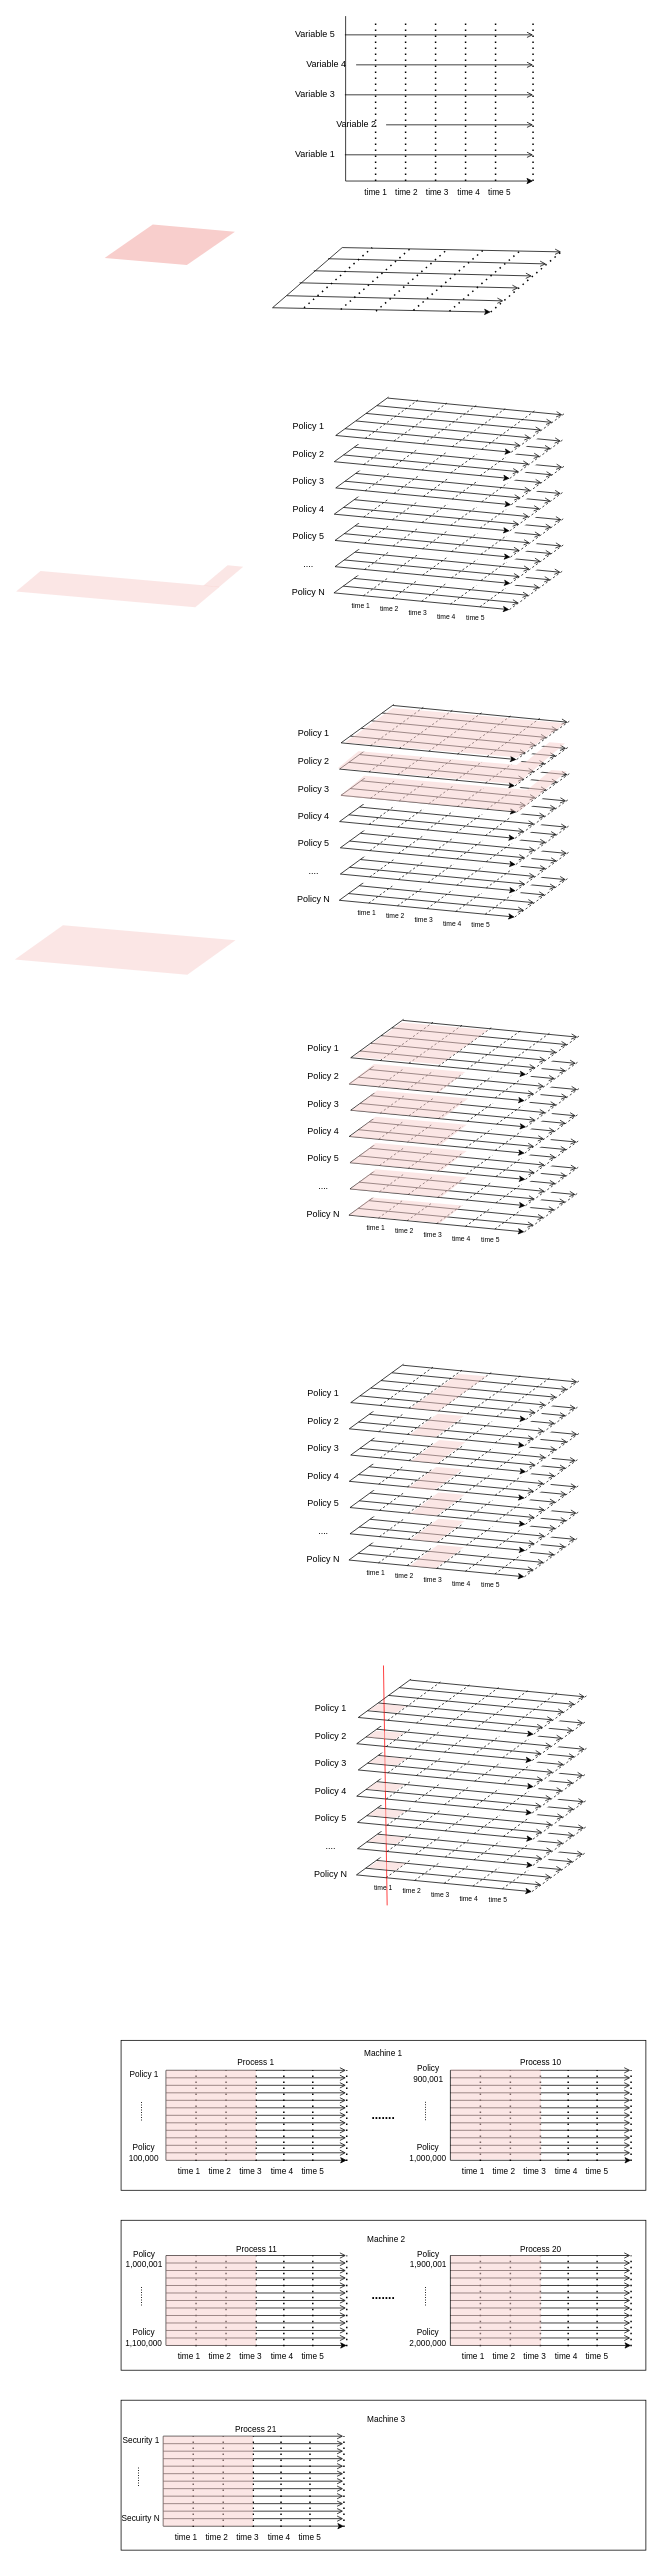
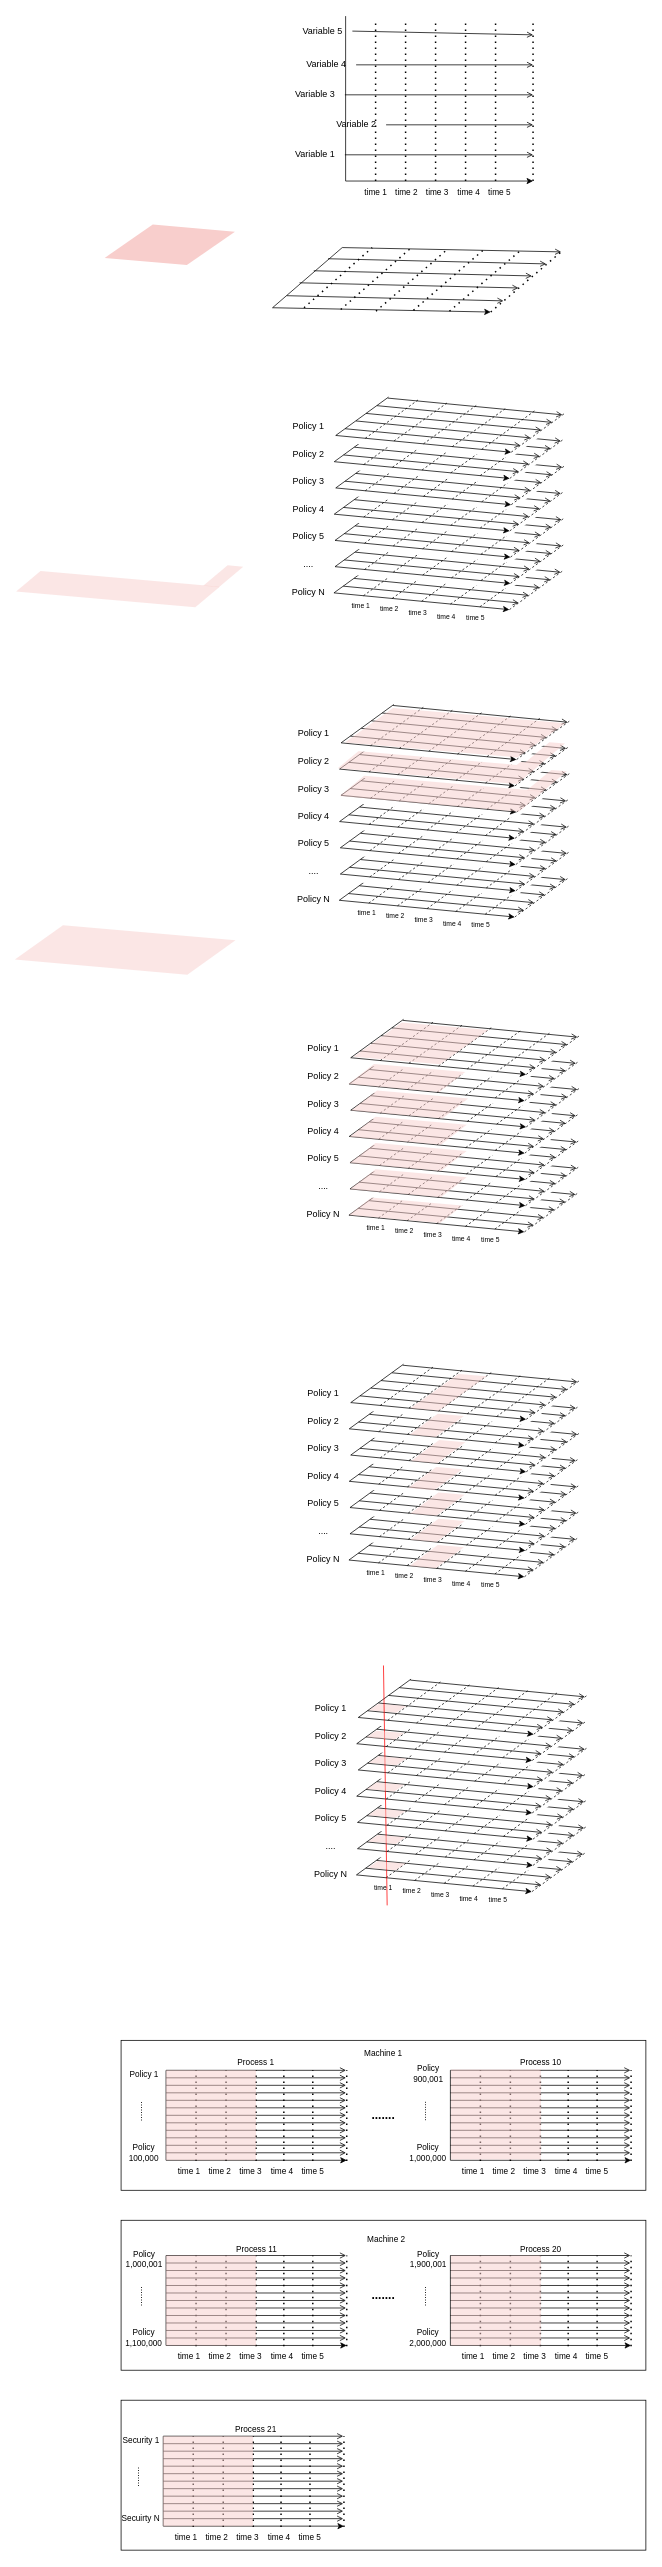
node "Variable 5": moved (315, 34) -> (323, 30)
node "Machine 3": removed
